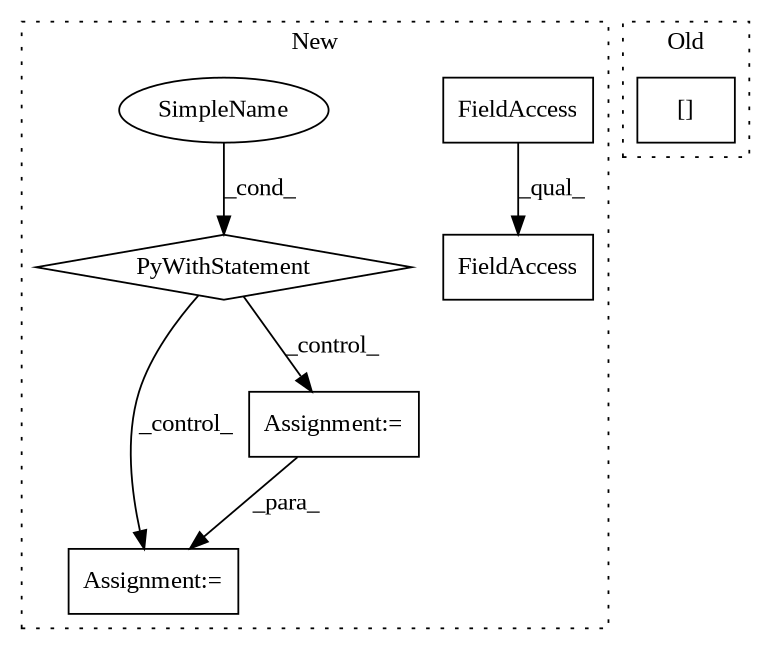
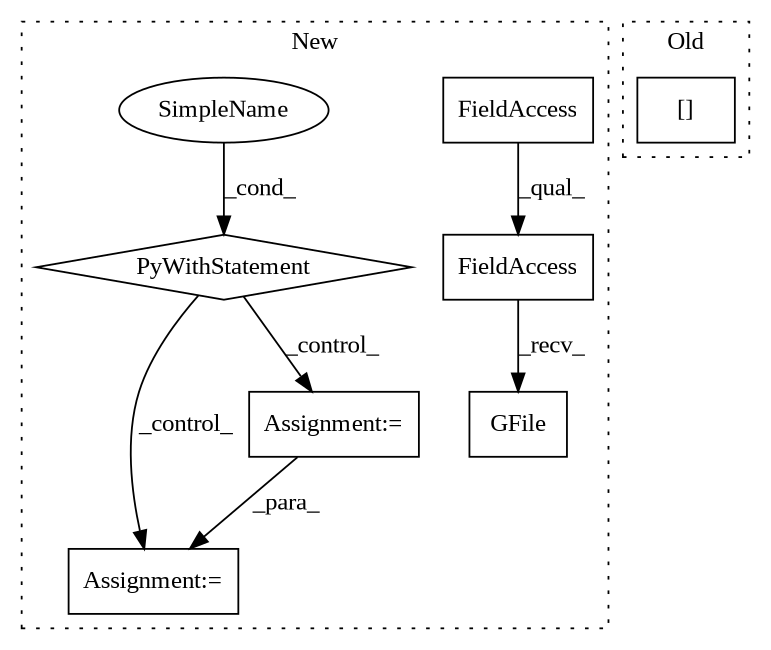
node "GFile": added
